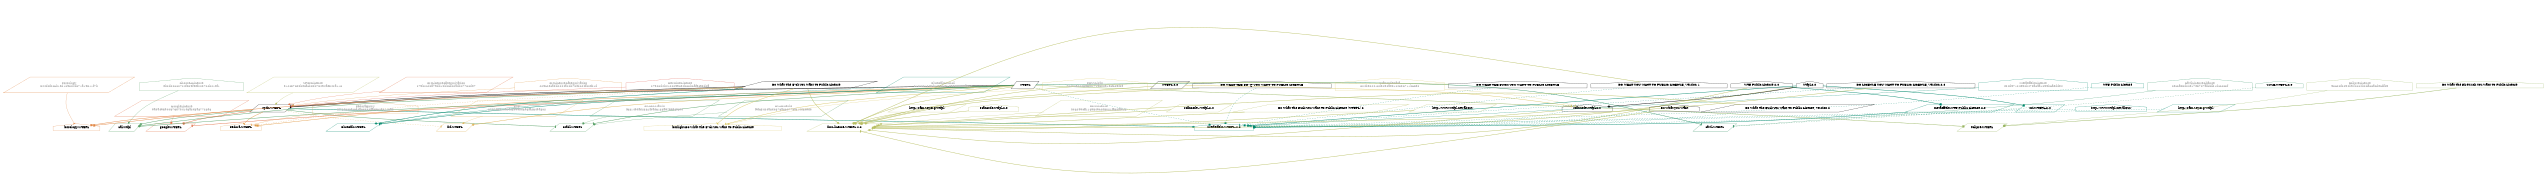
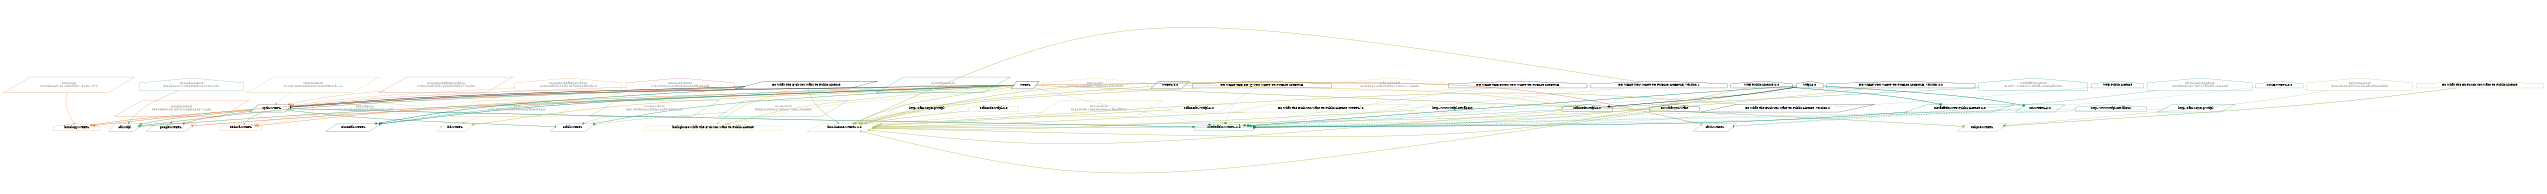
edge "WTFPL" -> "cavil:WTFPL": color #379469 -> #e18745
node "DO LICENSE YOU WANT TO PUBLIC LICENSE, Version 2.0": label "DO LICENSE YOU WANT TO PUBLIC LICENSE, Version 2.0" -> "DO WHAT YOU WANT TO PUBLIC LICENSE, Version 2.0"
